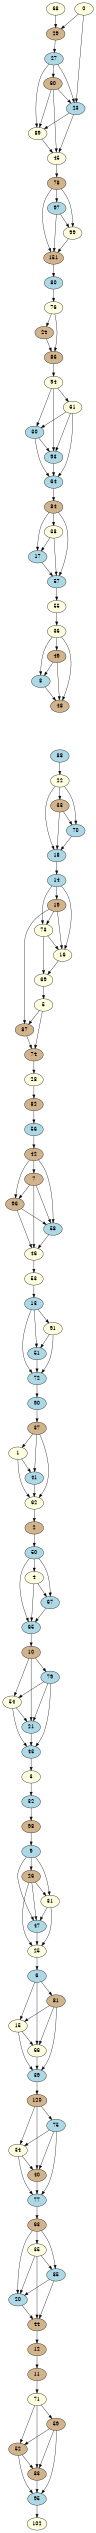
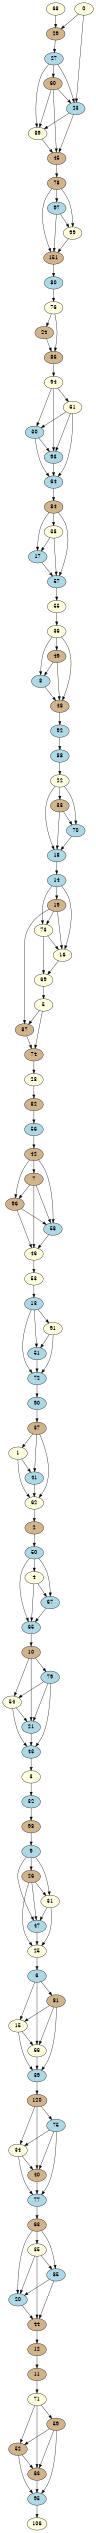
node "45": fillcolor lightyellow -> tan
node "92": added
node "102": label "102" -> "106"
